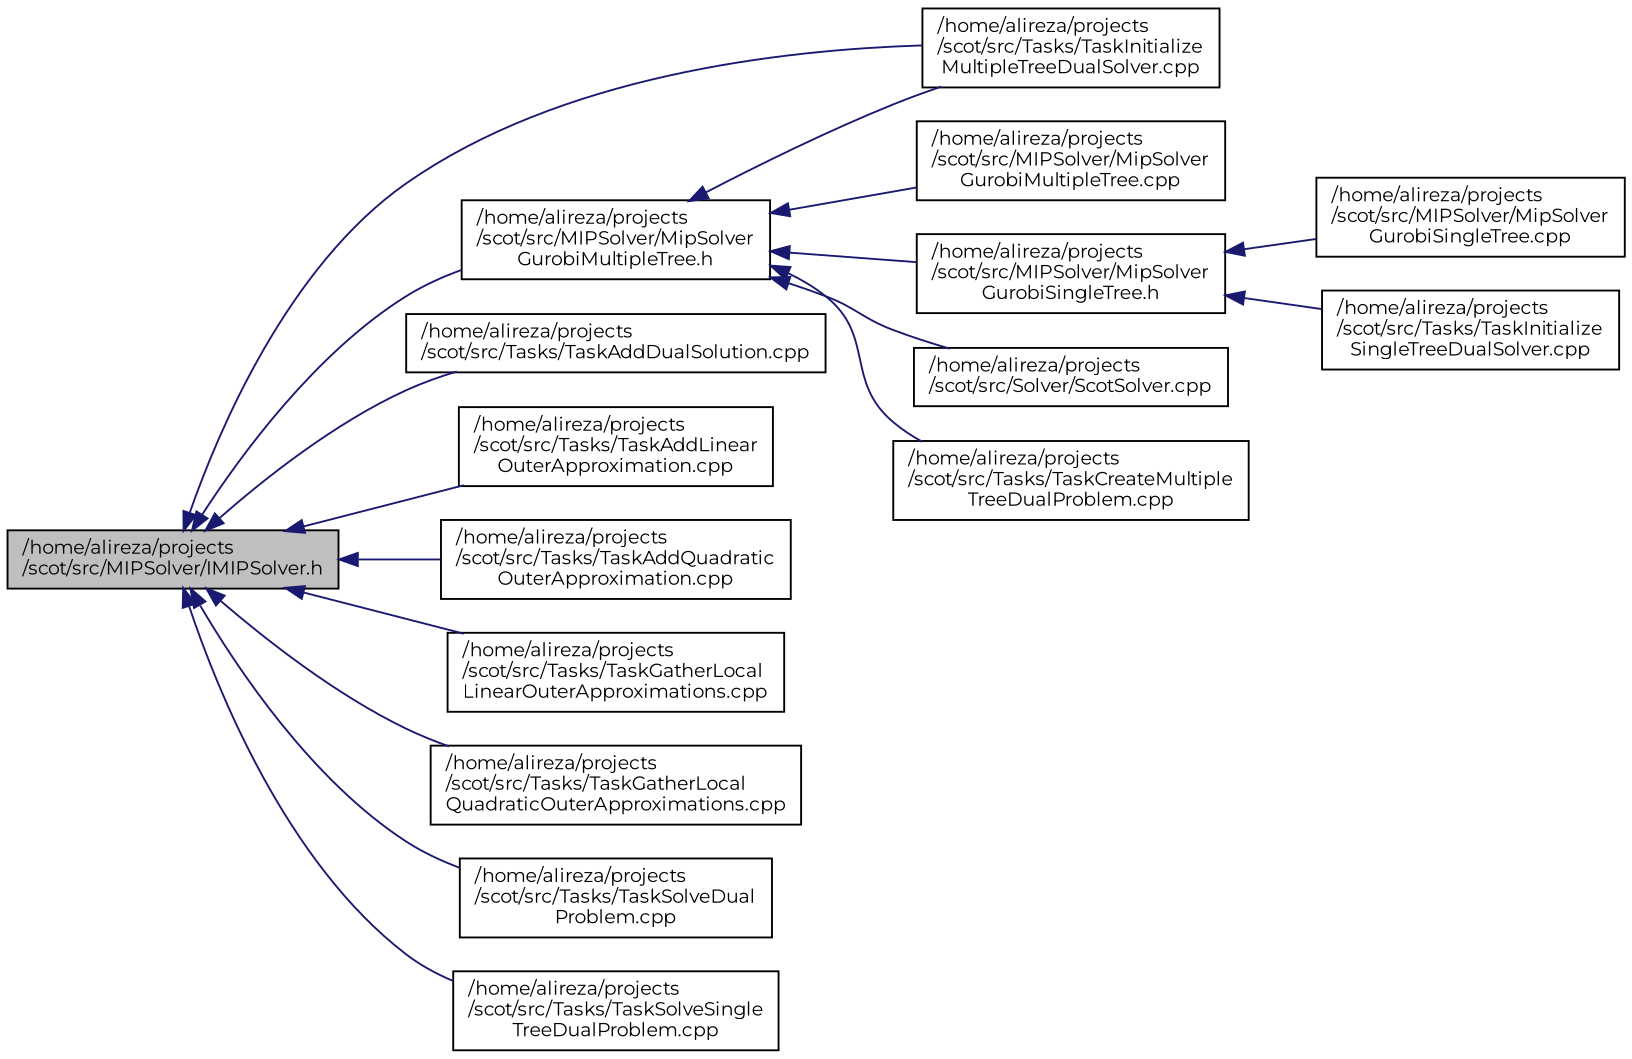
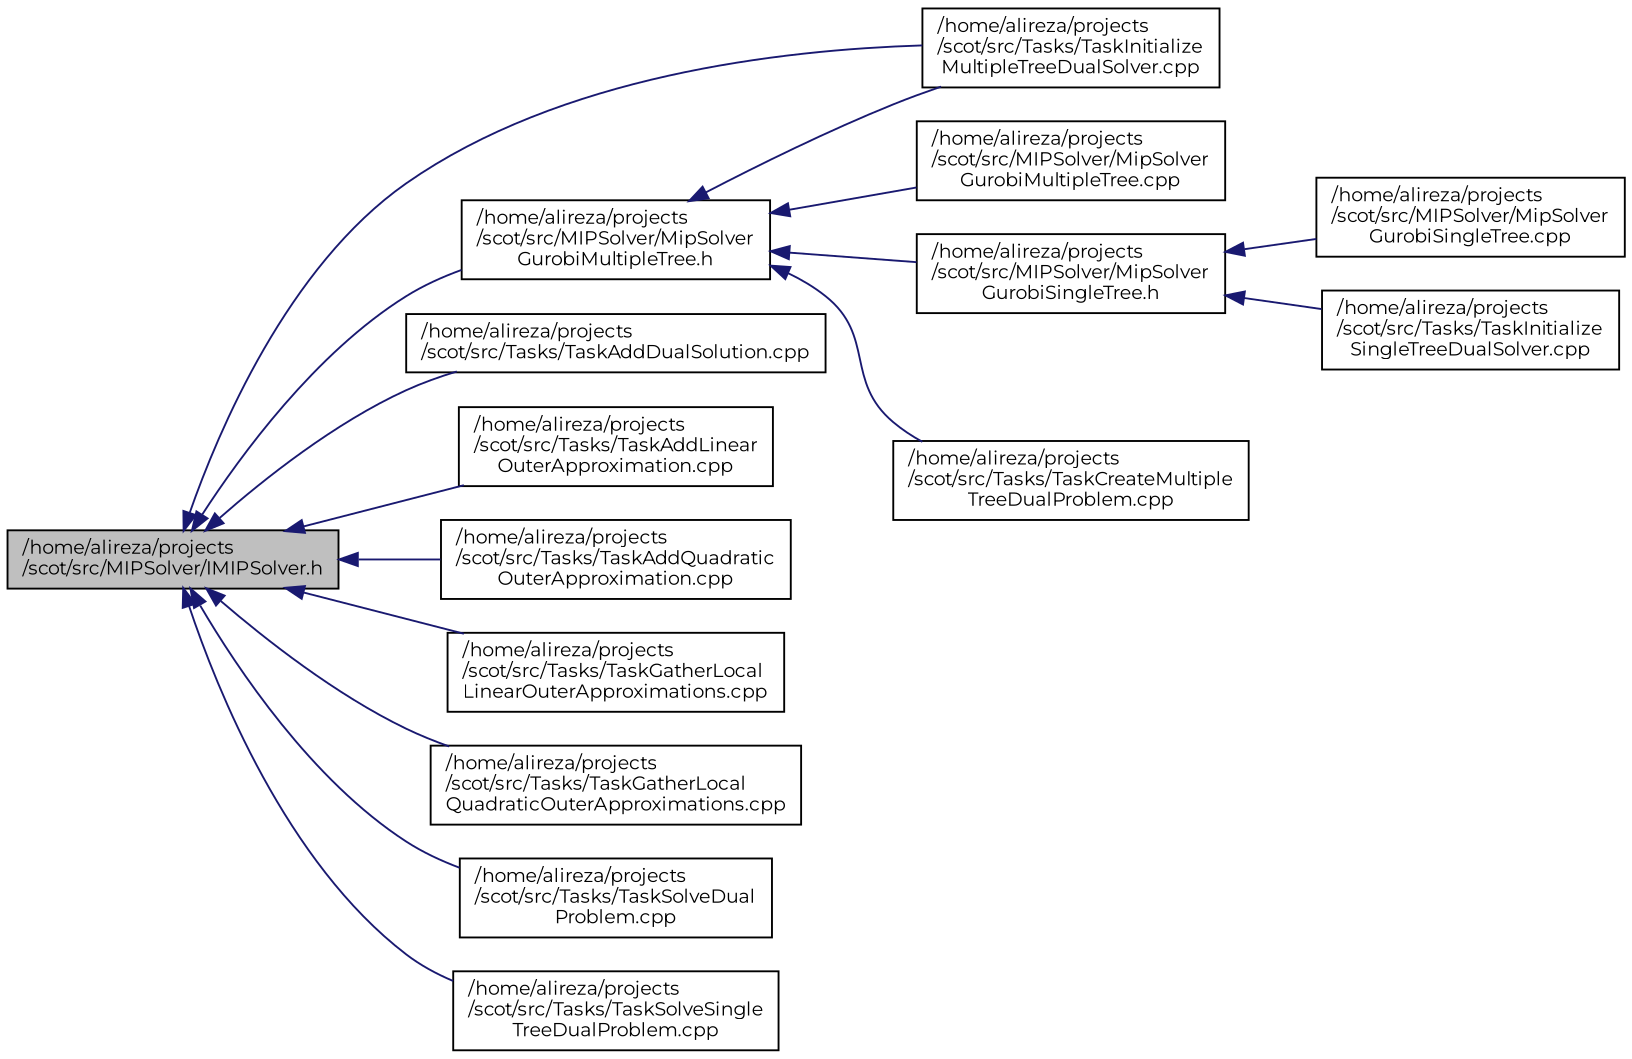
node "/home/alireza/projects /scot/src/Solver/ScotSolver.cpp": removed
